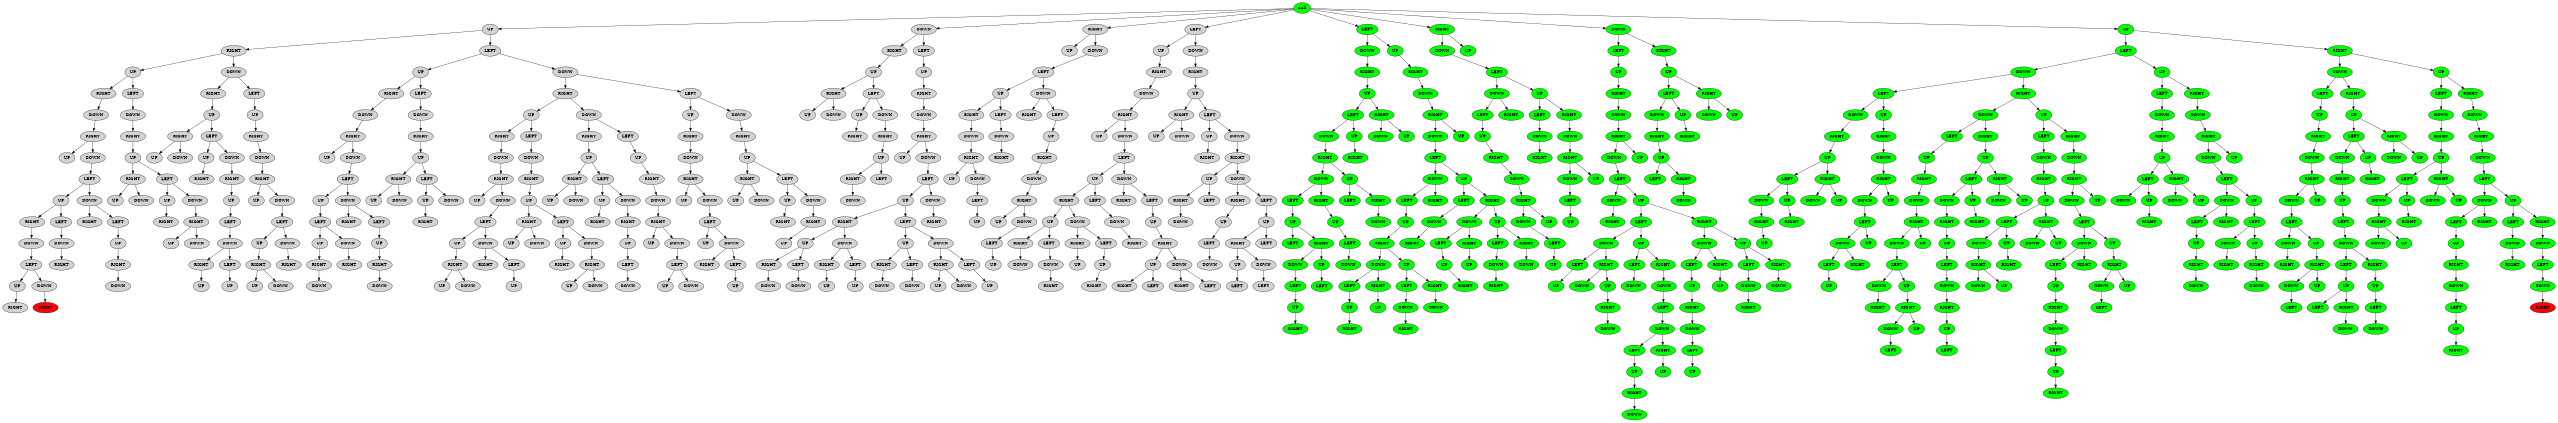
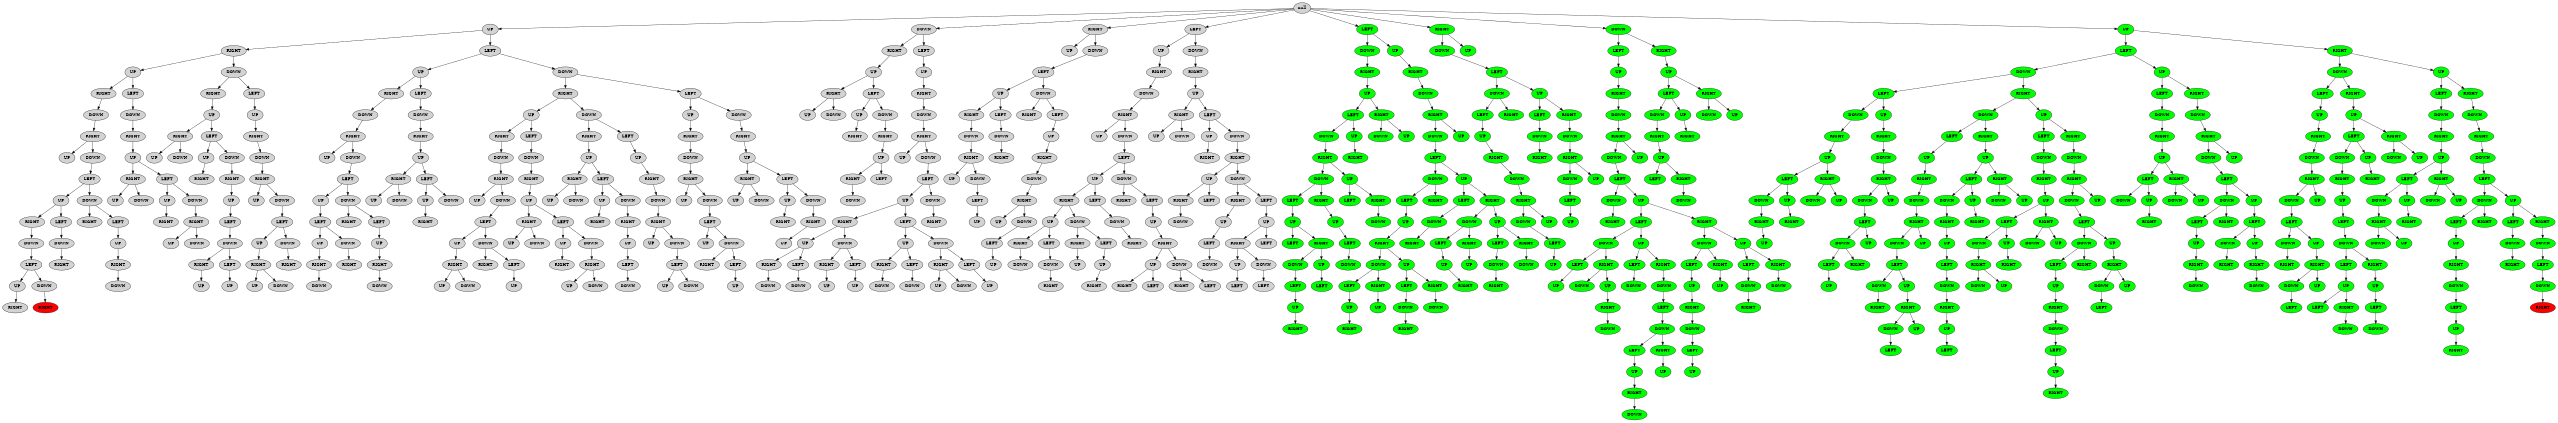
node "null": fillcolor green -> lightgrey
